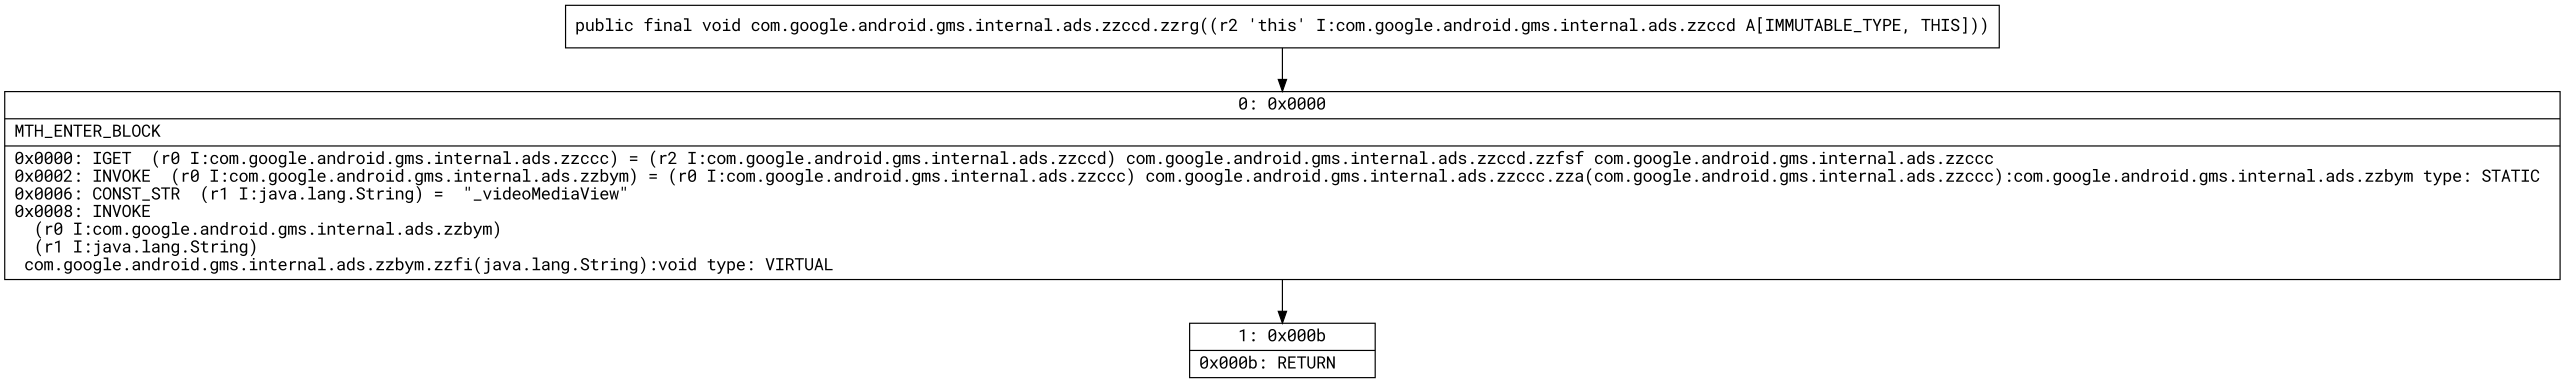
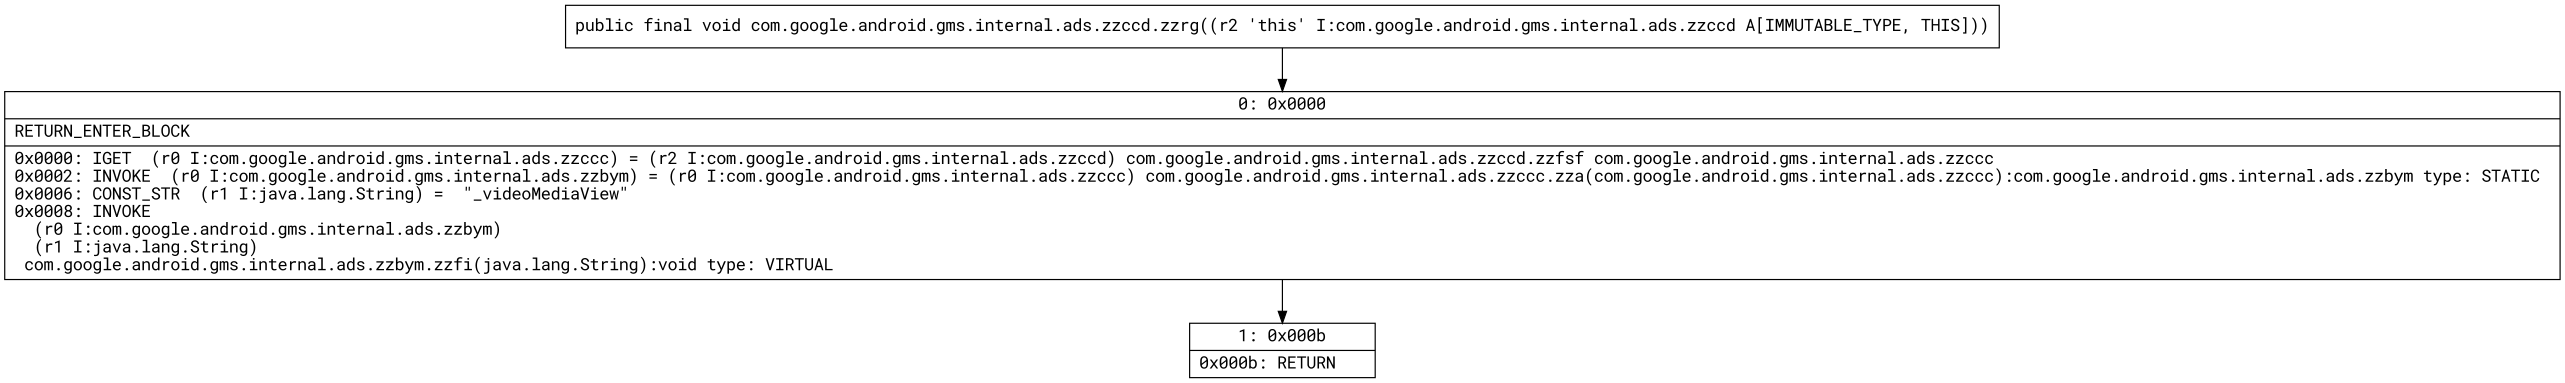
node "0: 0x0000": text "MTH_ENTER_BLOCK" -> "RETURN_ENTER_BLOCK"
